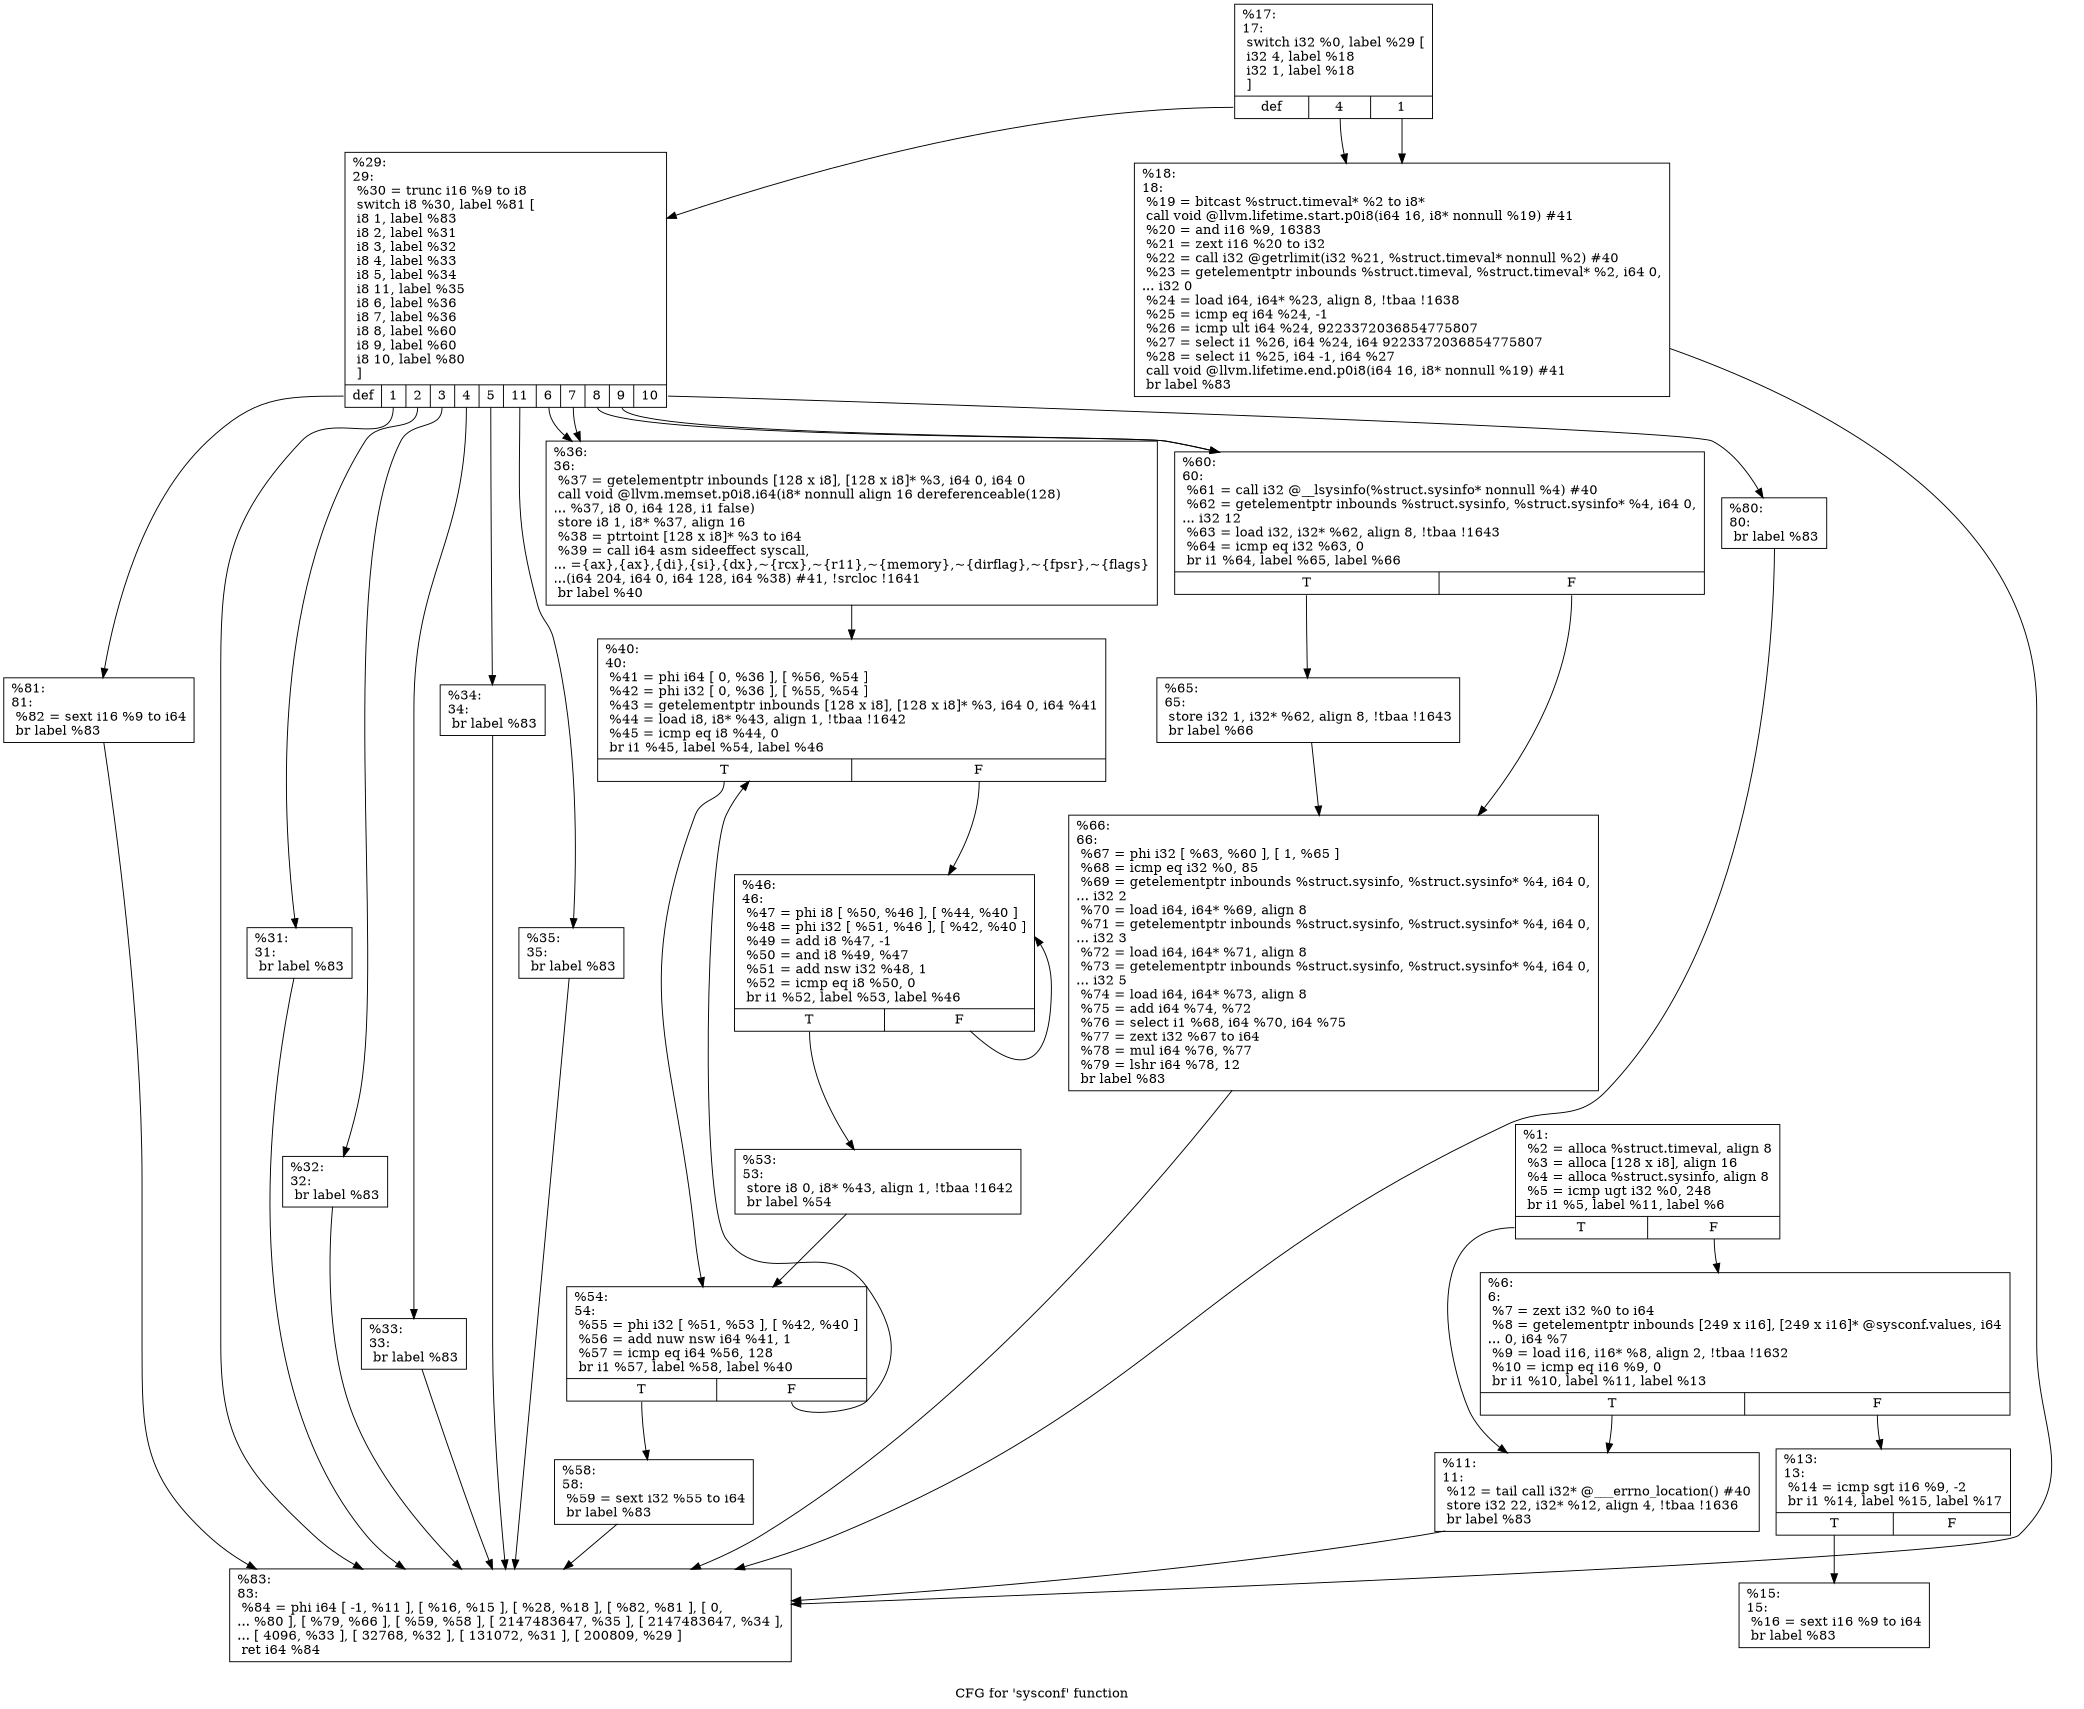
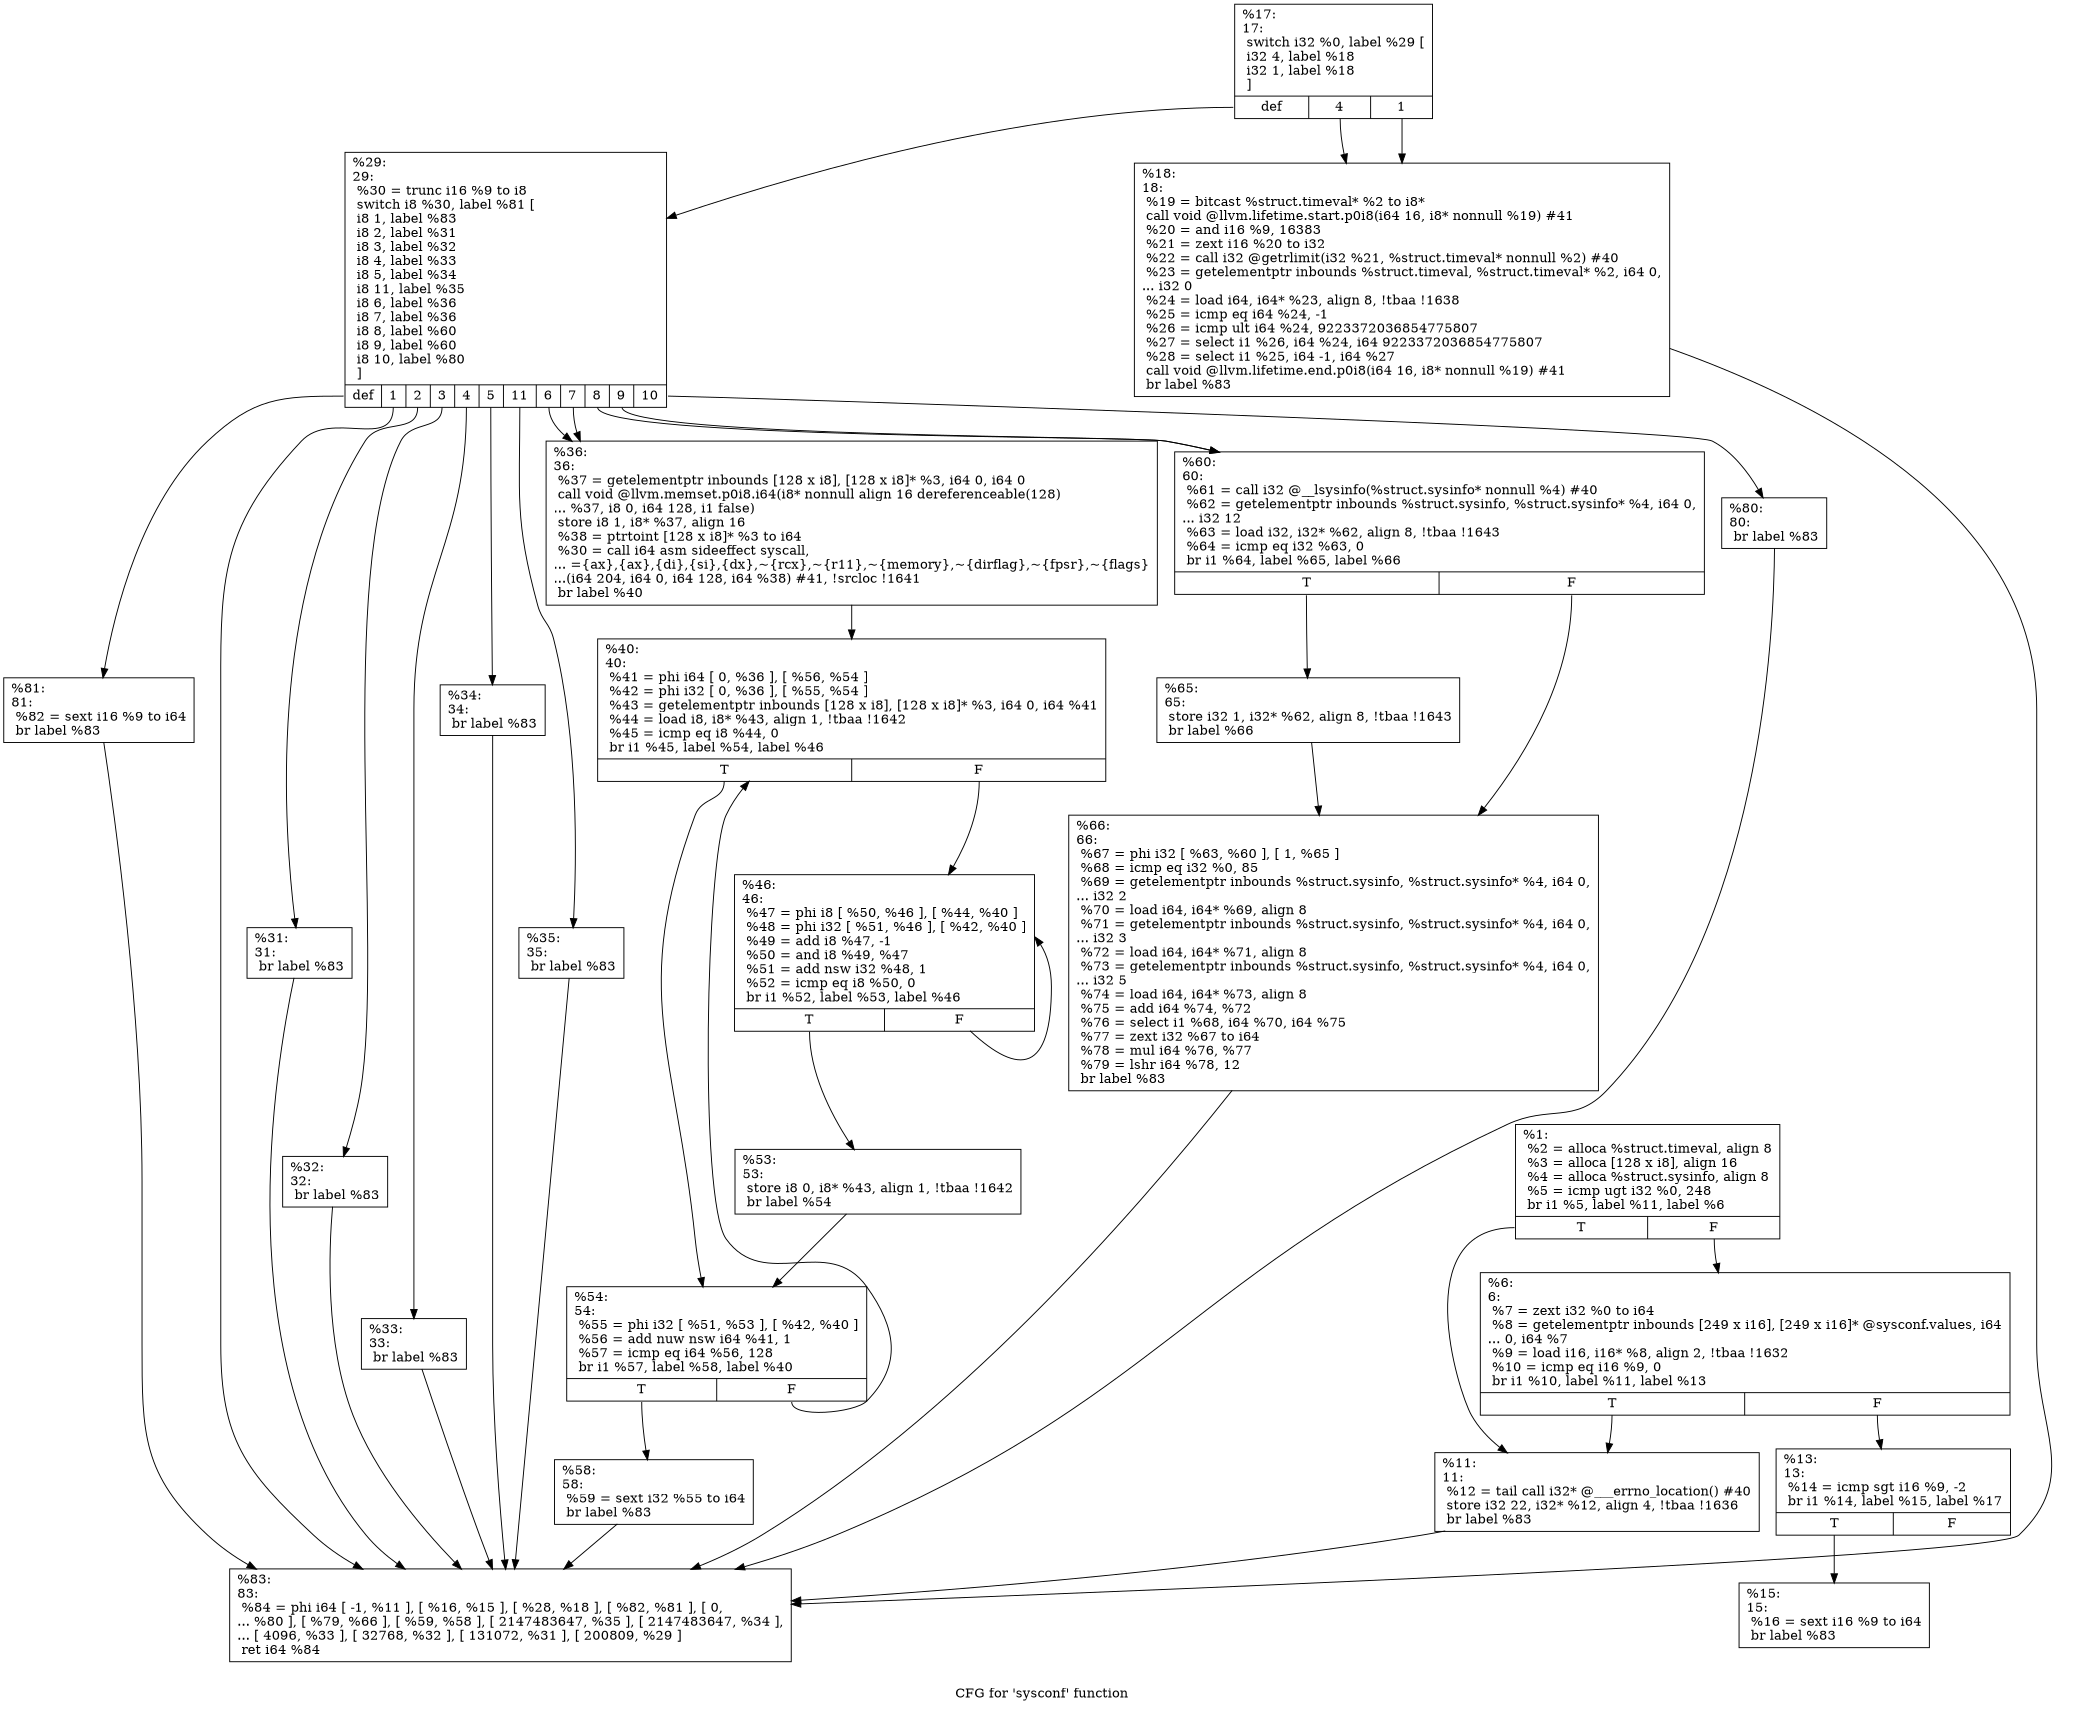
node "%36:": text "%39 = call i64 asm sideeffect syscall," -> "%30 = call i64 asm sideeffect syscall,"
